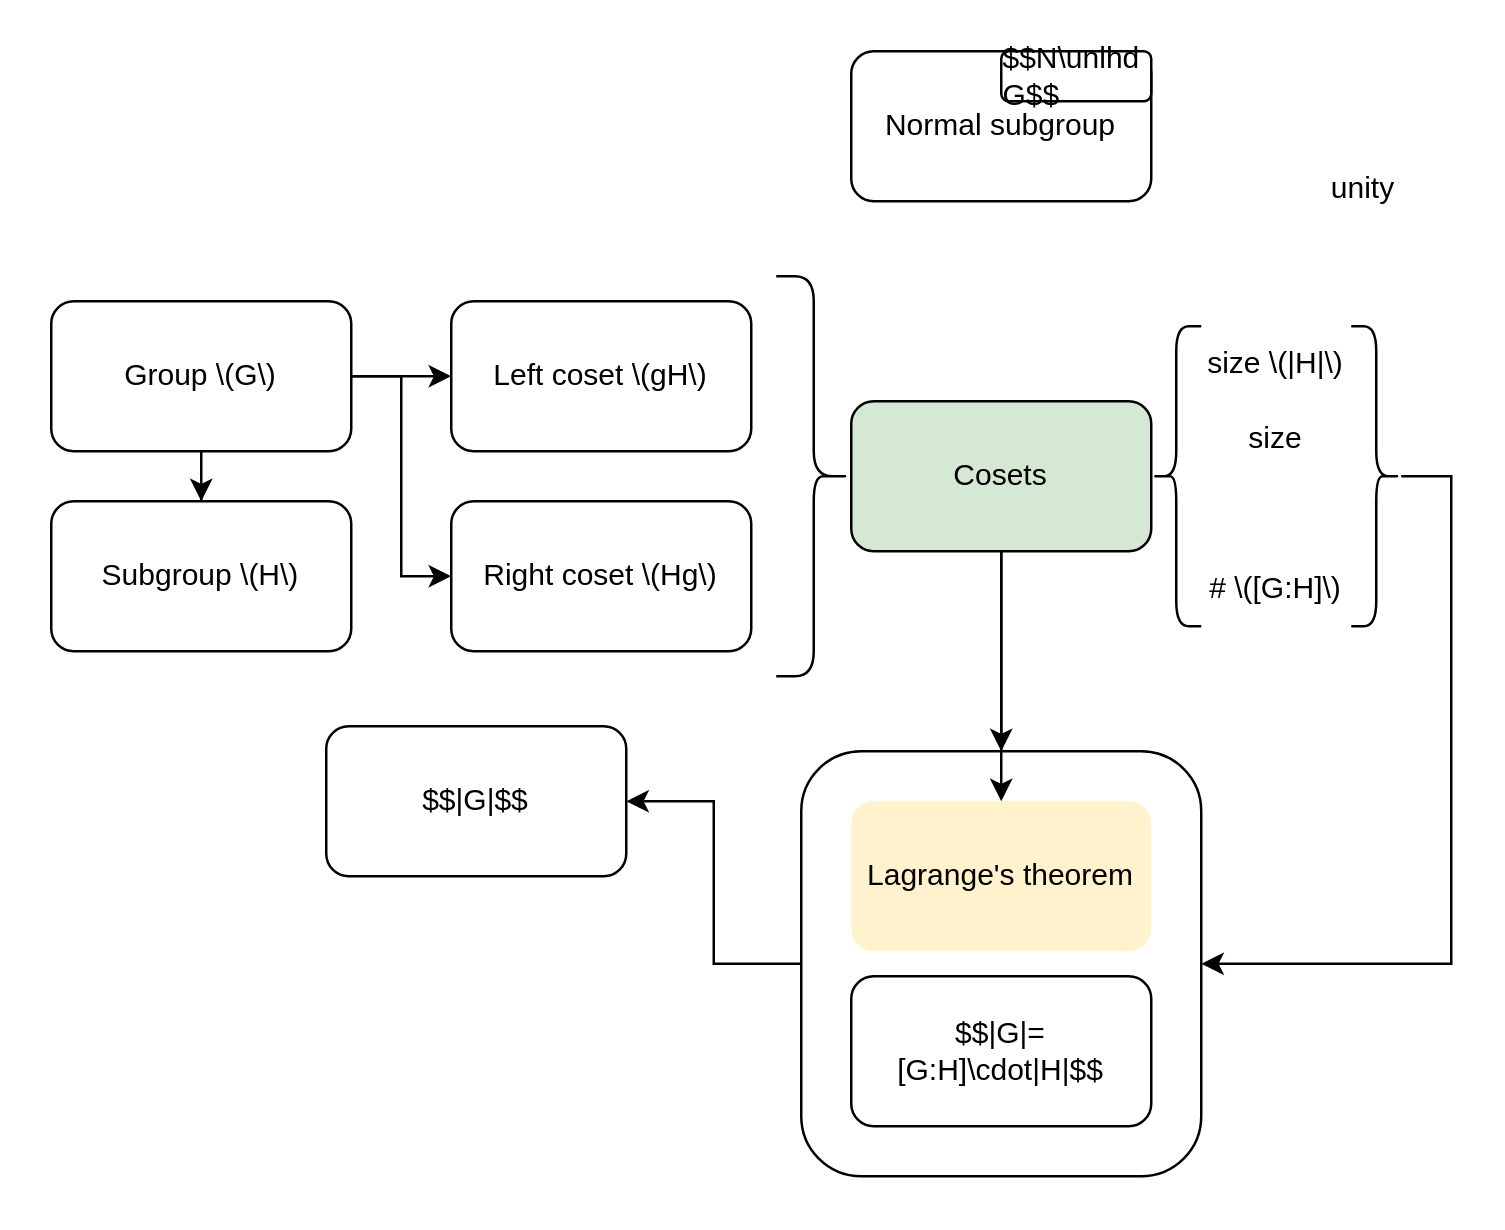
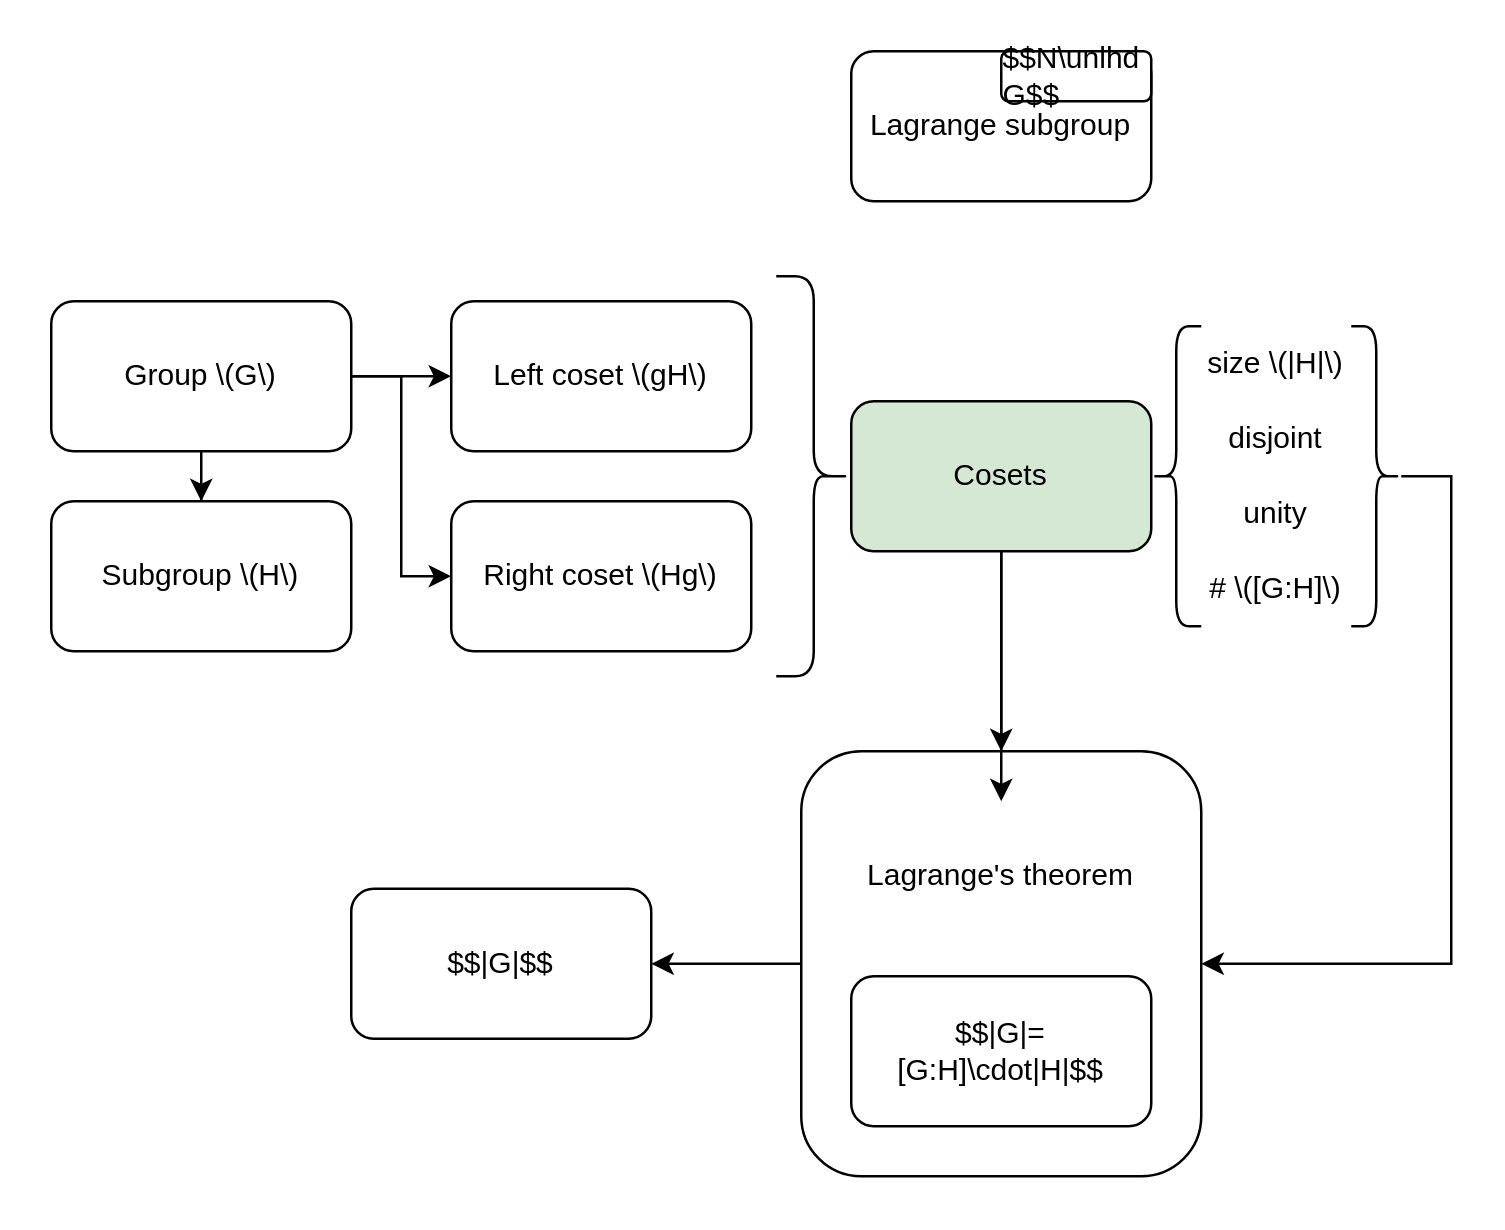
node "Normal subgroup": label "Normal subgroup" -> "Lagrange subgroup"
node "unity": moved (1364, 189) -> (1276, 514)
node "size": label "size" -> "disjoint"
node "$$|G|$$": moved (476, 801) -> (501, 964)
node "Lagrange's theorem": fillcolor #fff2cc -> #ffffff
